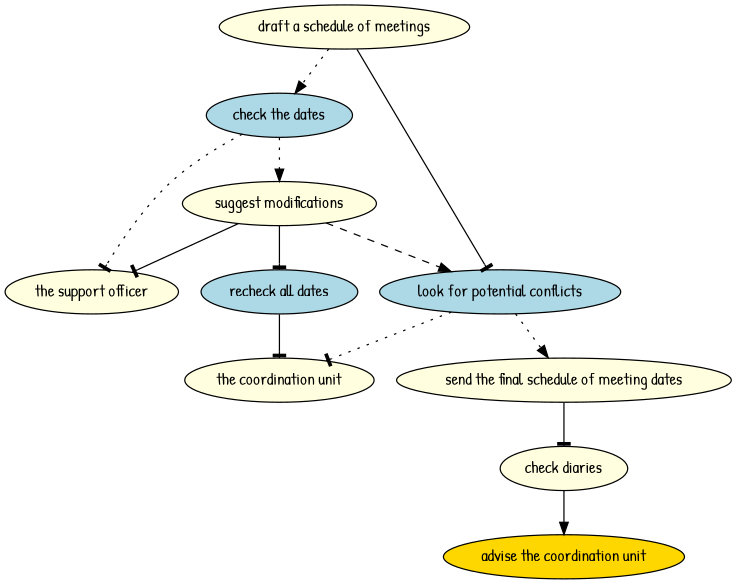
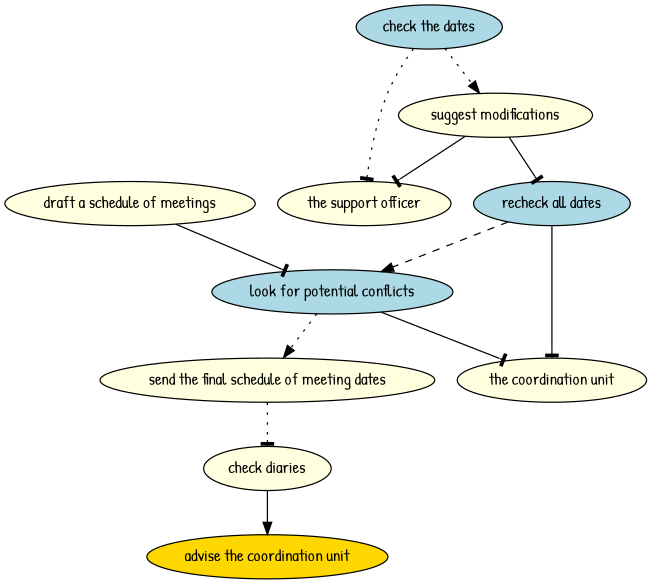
edge "draft a schedule of meetings" -> "check the dates": removed
edge "suggest modifications" -> "look for potential conflicts": now "recheck all dates" -> "look for potential conflicts"
edge "look for potential conflicts" -> "the coordination unit": style dotted -> solid
edge "send the final schedule of meeting dates" -> "check diaries": style solid -> dotted
